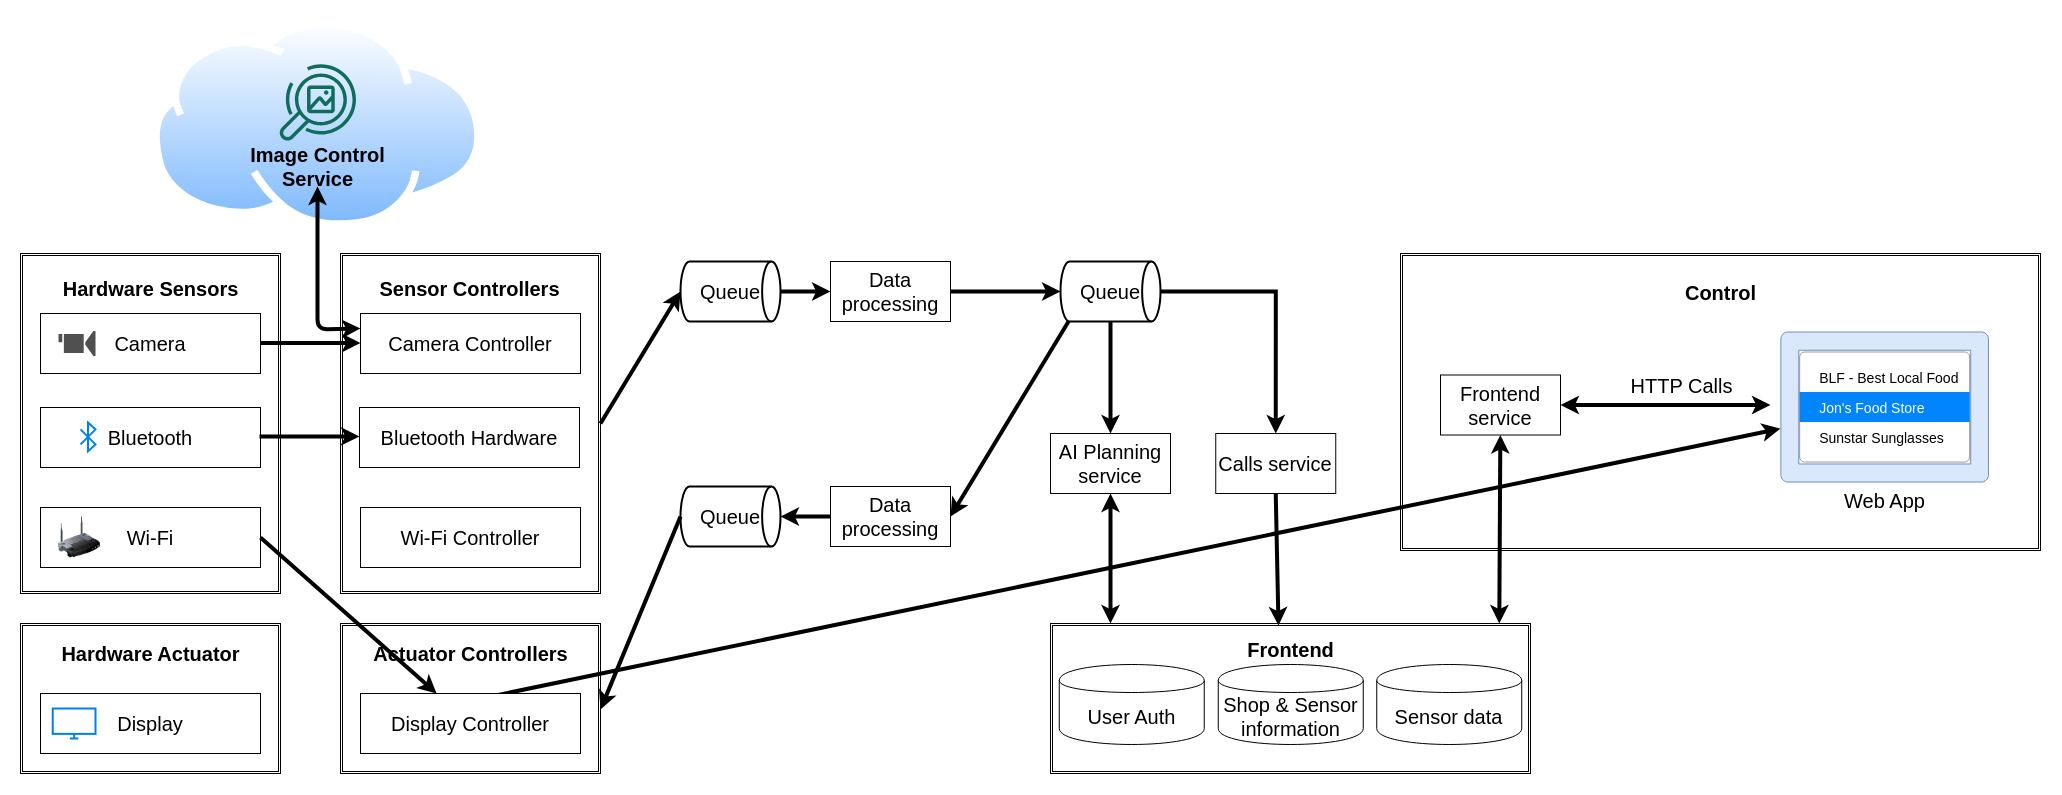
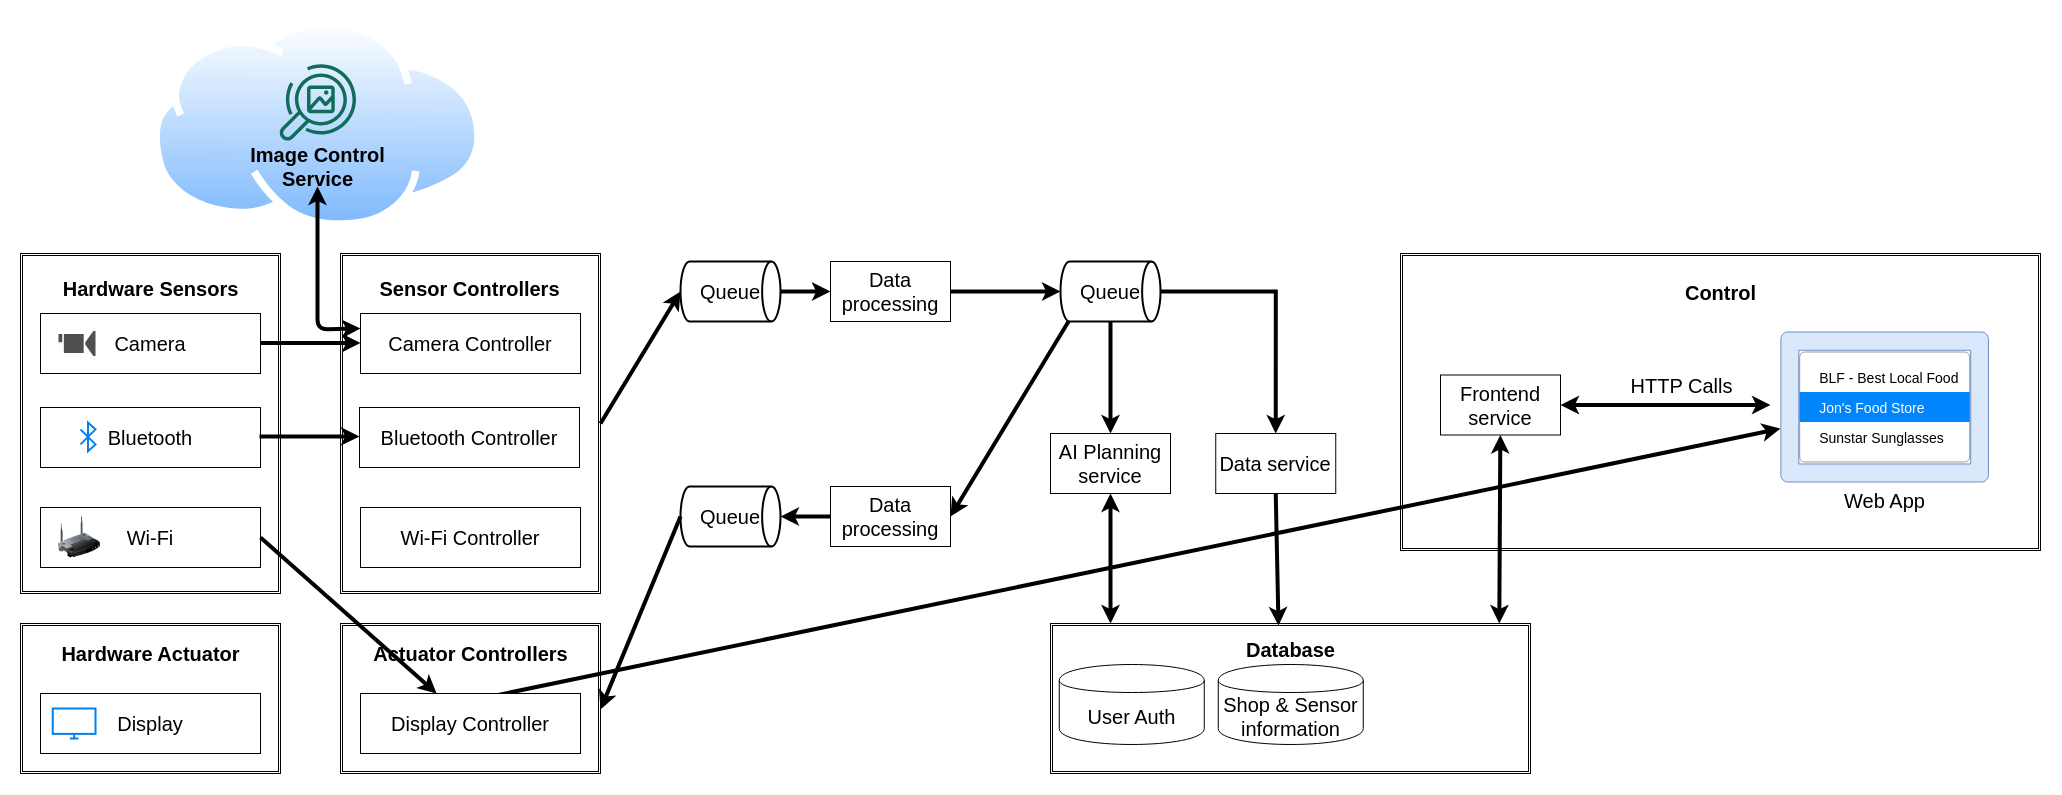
node "Bluetooth Hardware": label "Bluetooth Hardware" -> "Bluetooth Controller"
node "Calls service": label "Calls service" -> "Data service"
node "Frontend": label "Frontend" -> "Database"
node "Sensor data": removed
